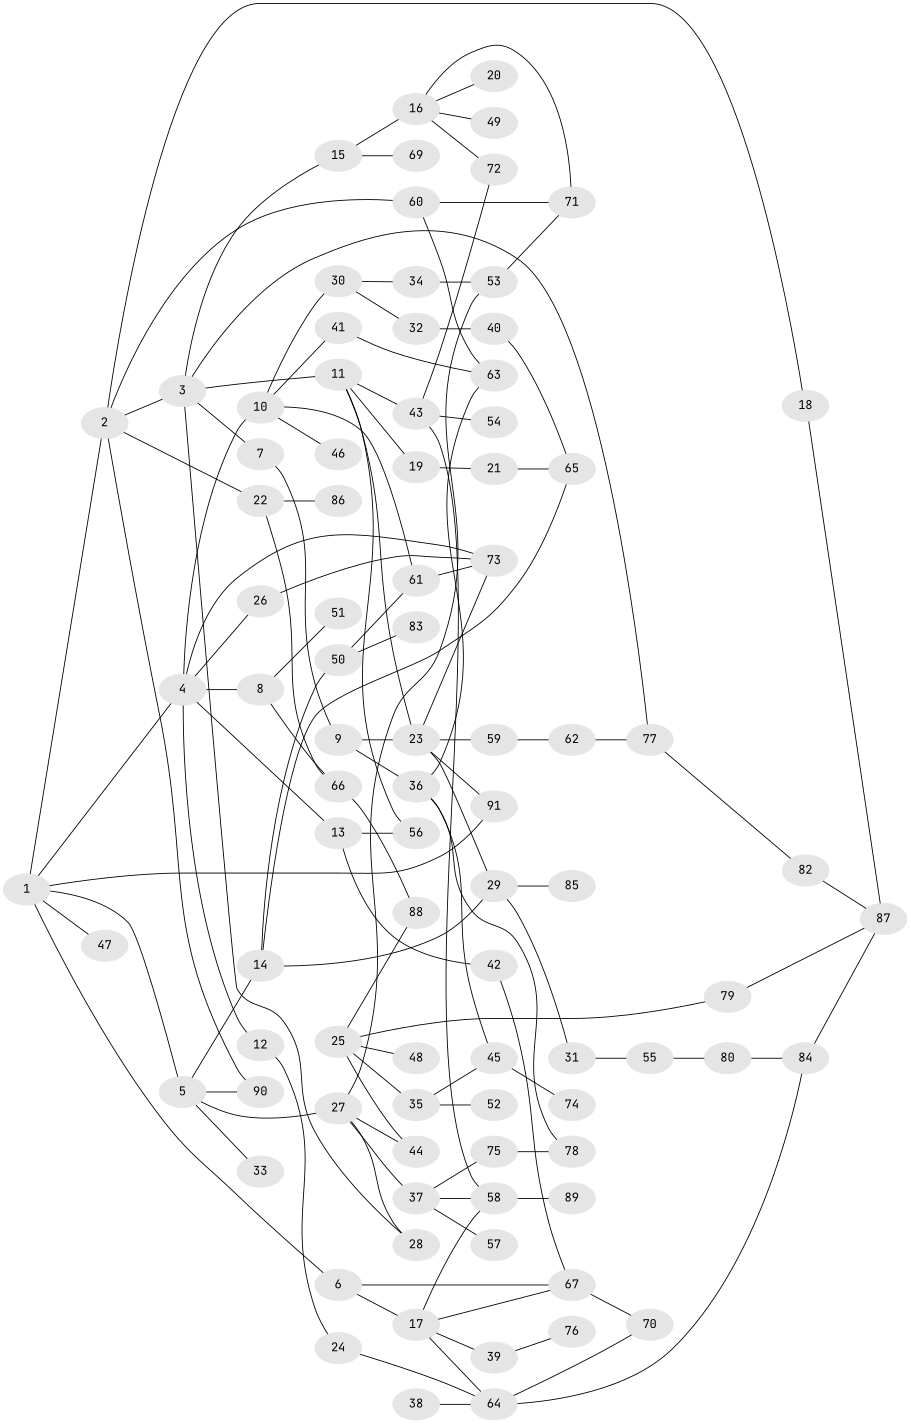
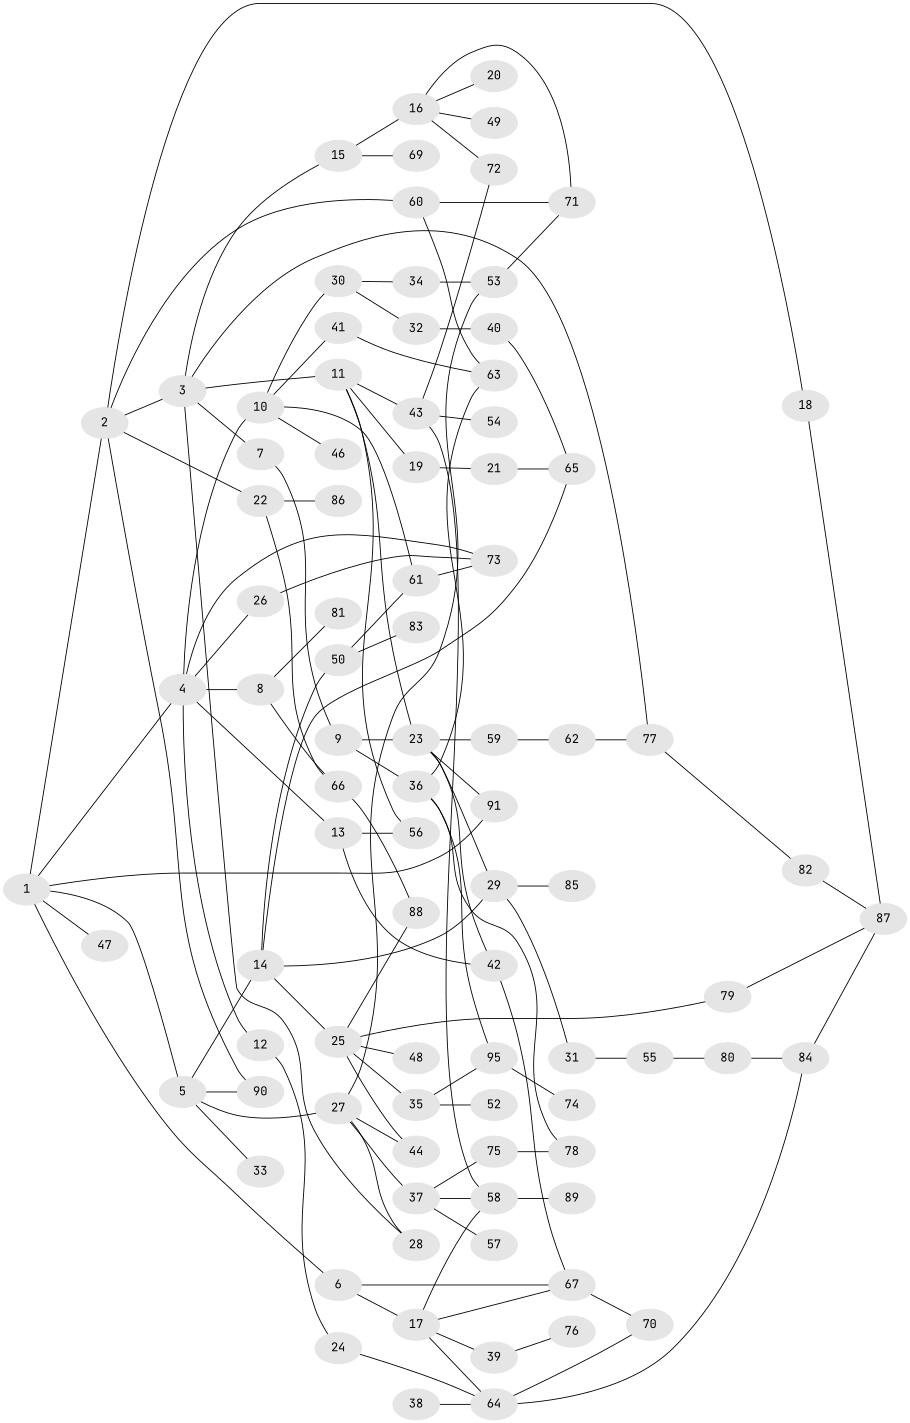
node "51": label "51" -> "81"
edge "73" -- "23": now "42" -- "23"
edge "14" -- "25": added
node "45": label "45" -> "95"
